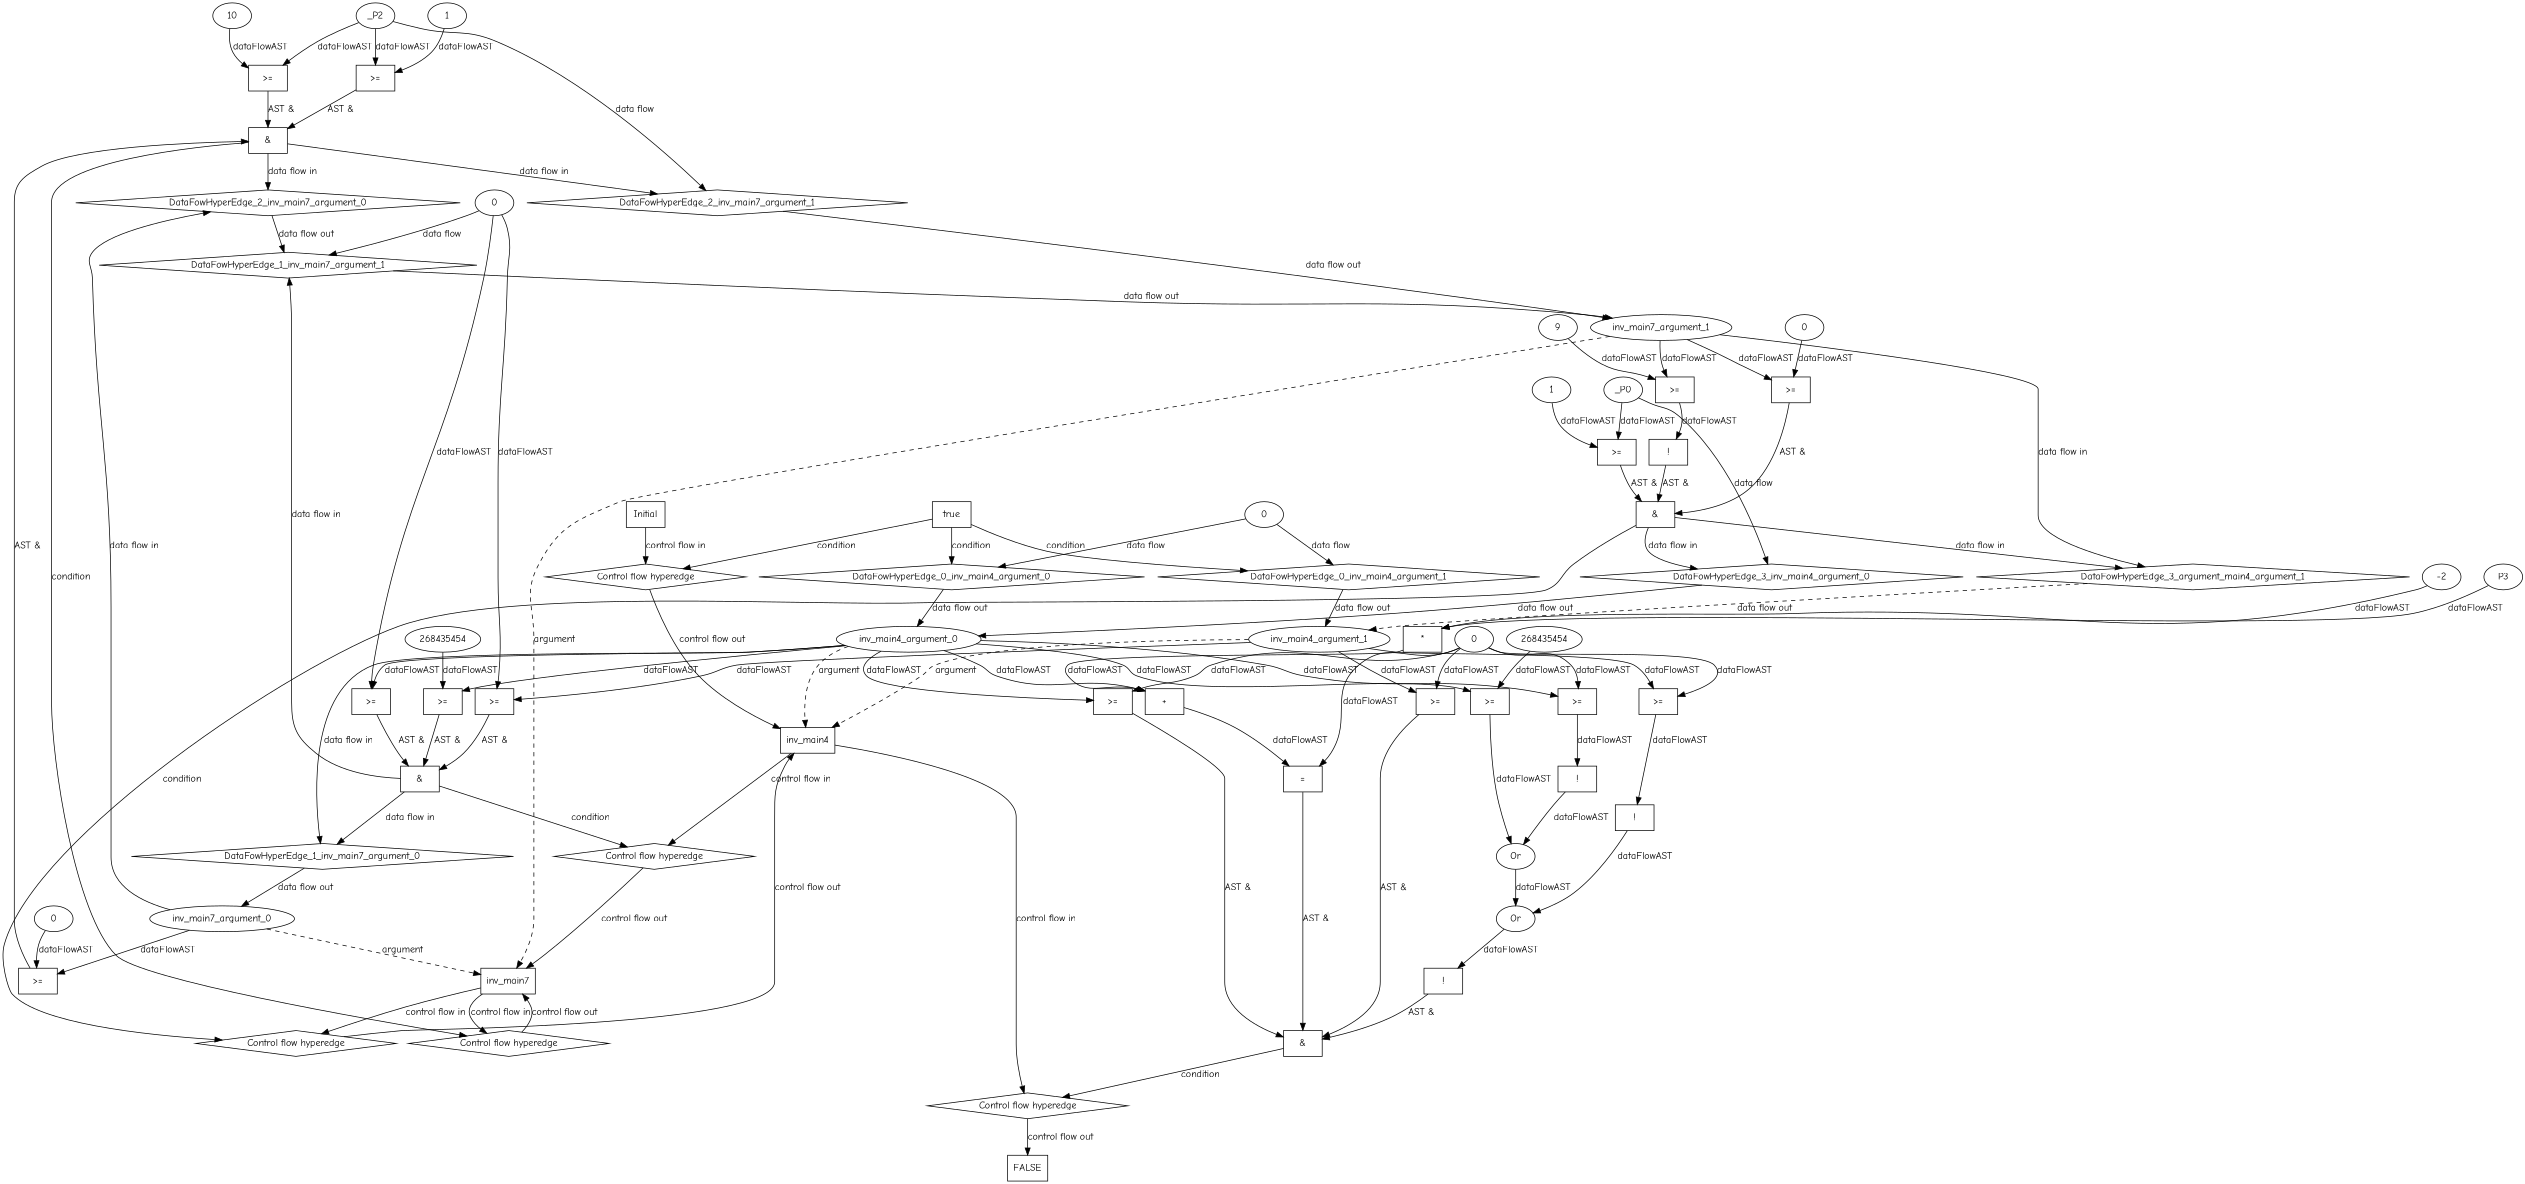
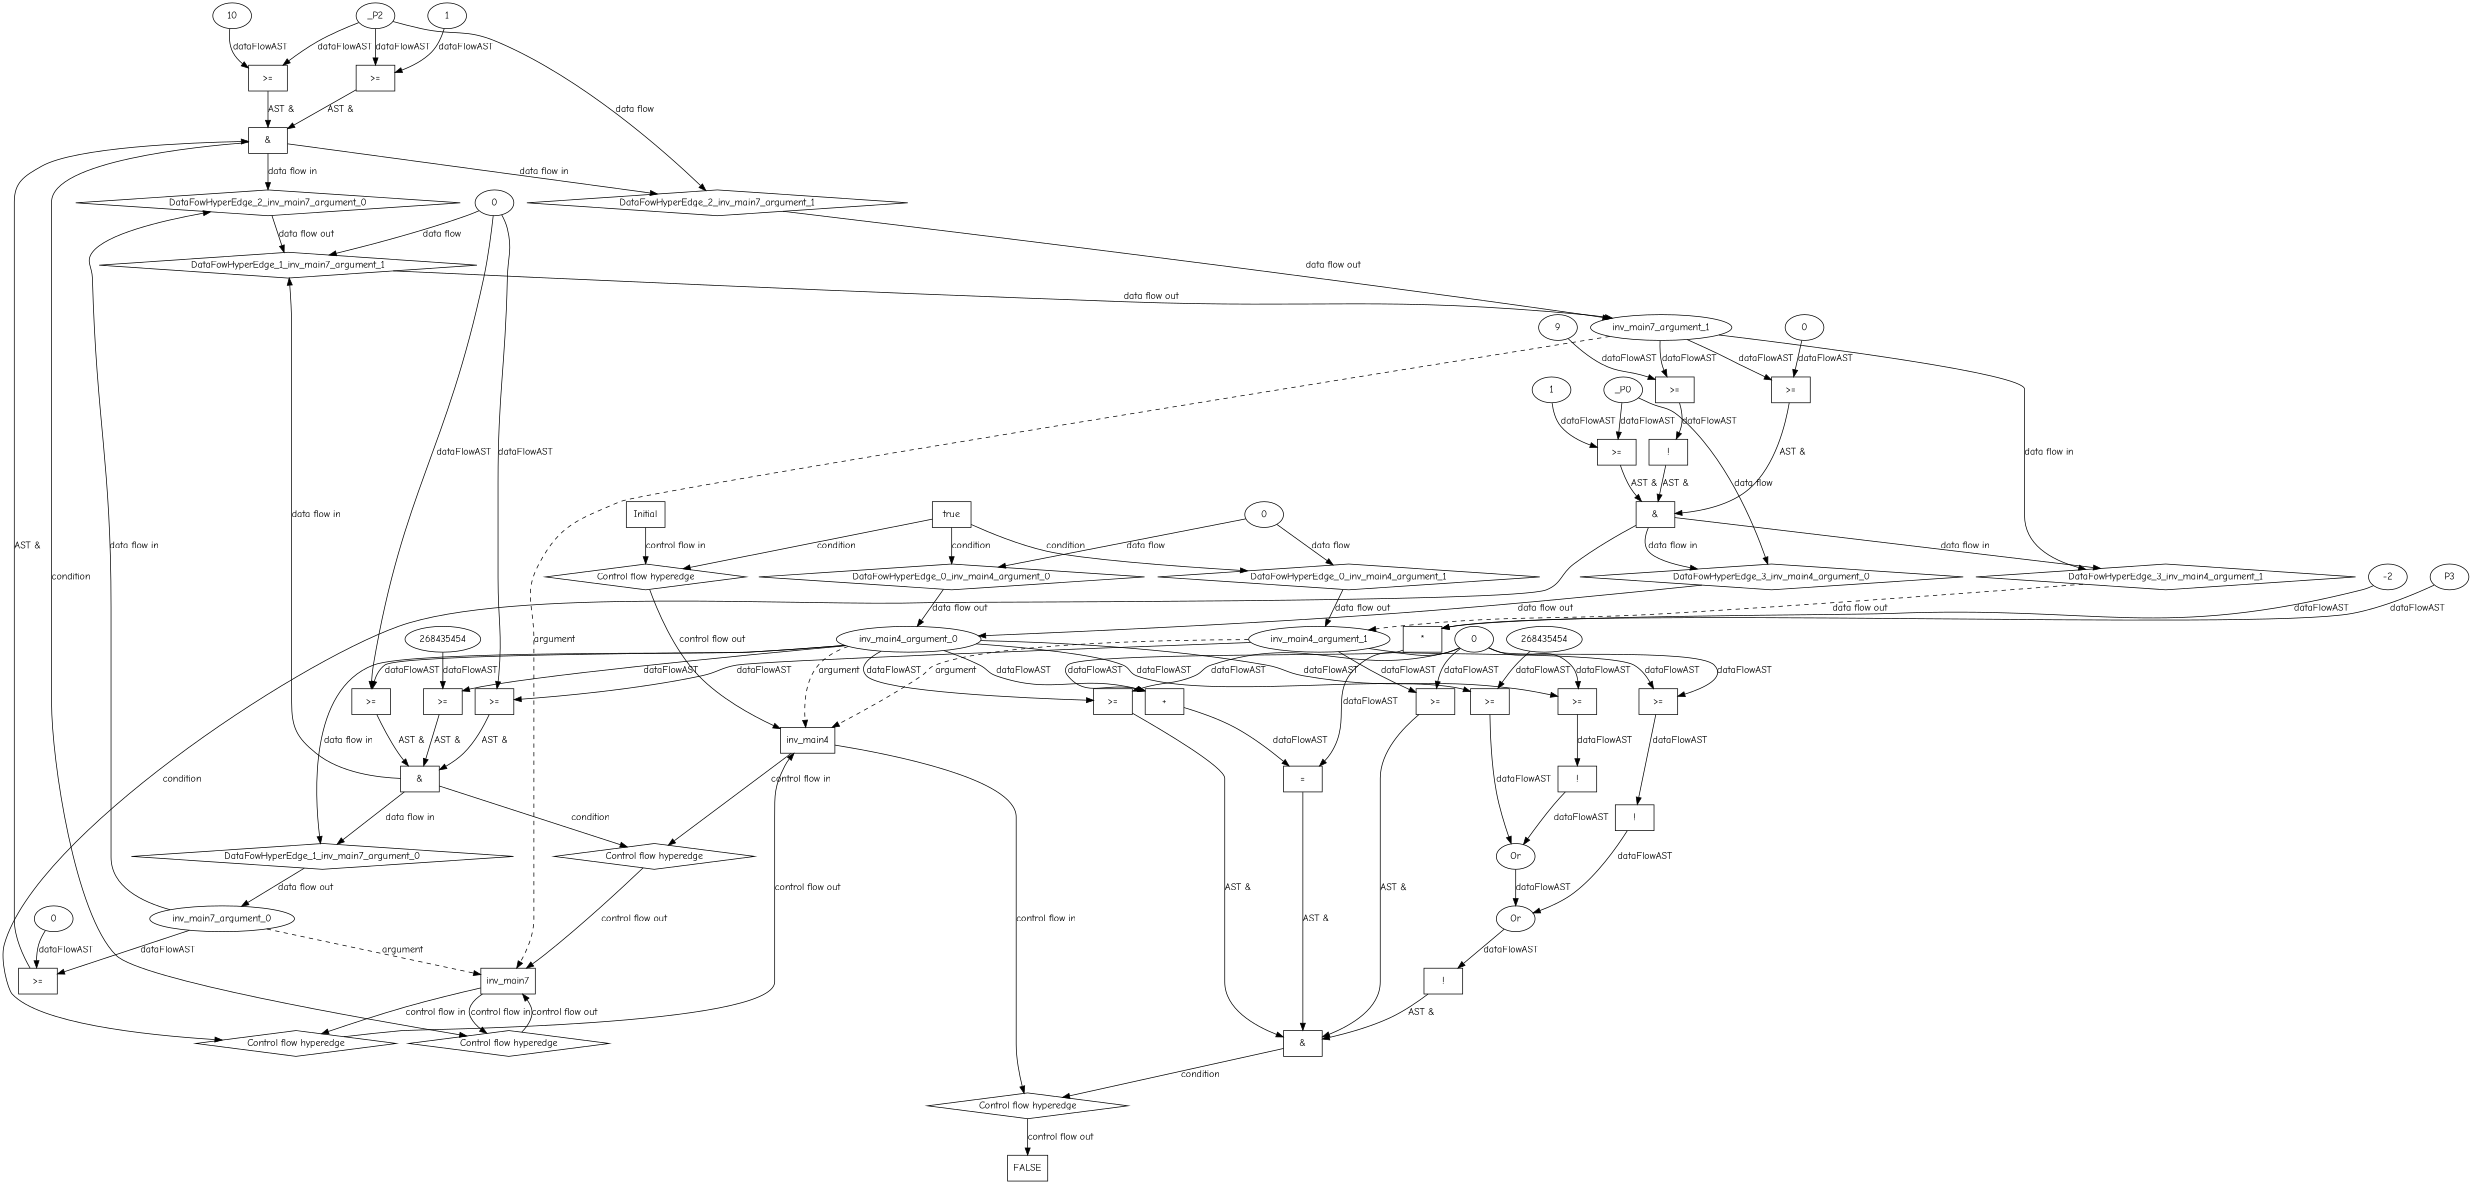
node "DataFowHyperEdge_3_argument_main4_argument_1": label "DataFowHyperEdge_3_argument_main4_argument_1" -> "DataFowHyperEdge_3_inv_main4_argument_1"
